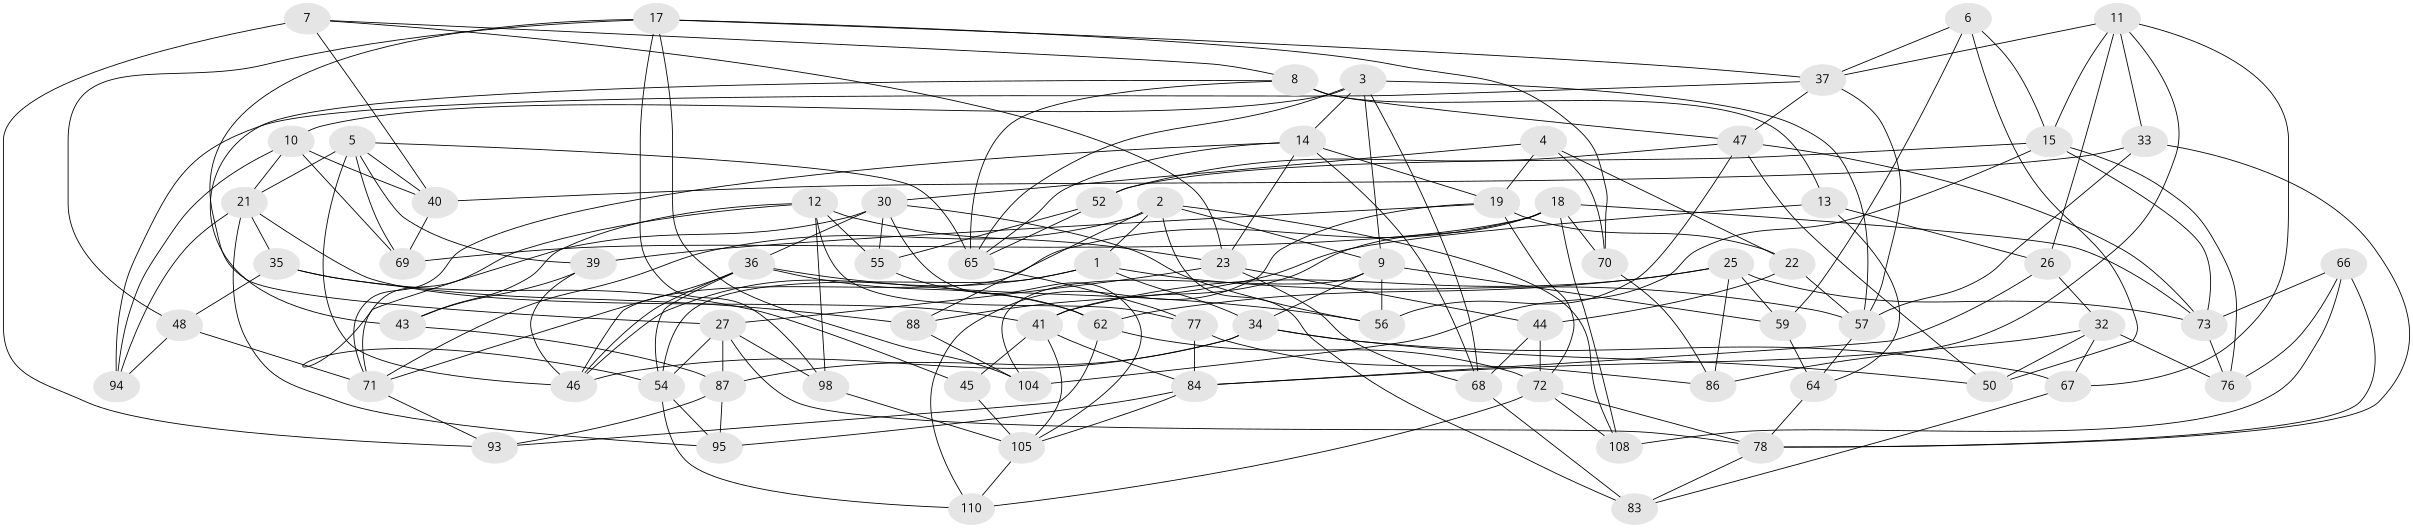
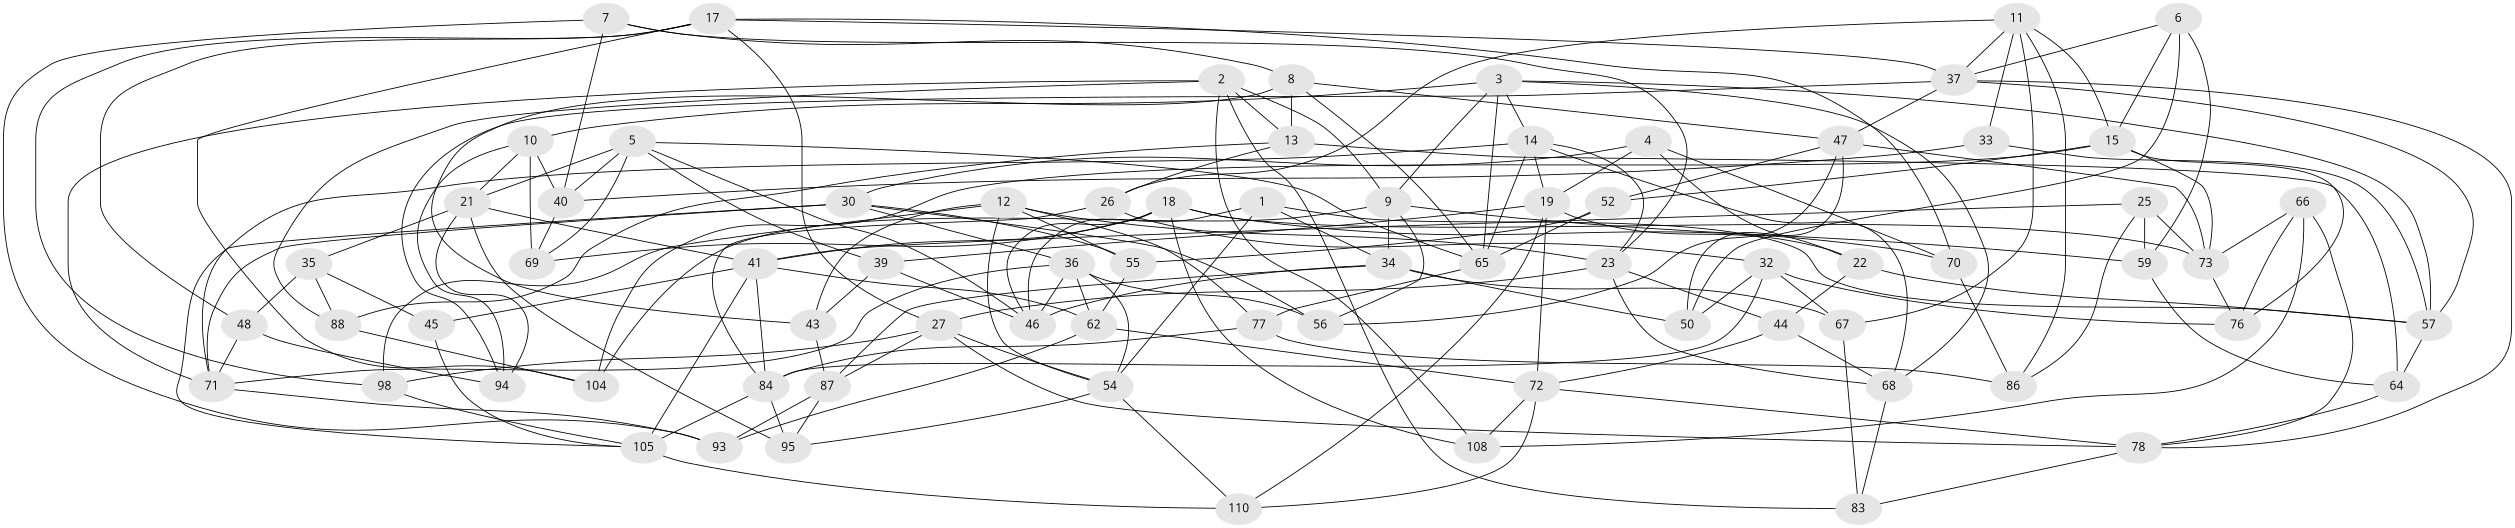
edge "2" -- "1": now "2" -- "13"
edge "25" -- "62": now "41" -- "62"
edge "33" -- "78": now "37" -- "78"
